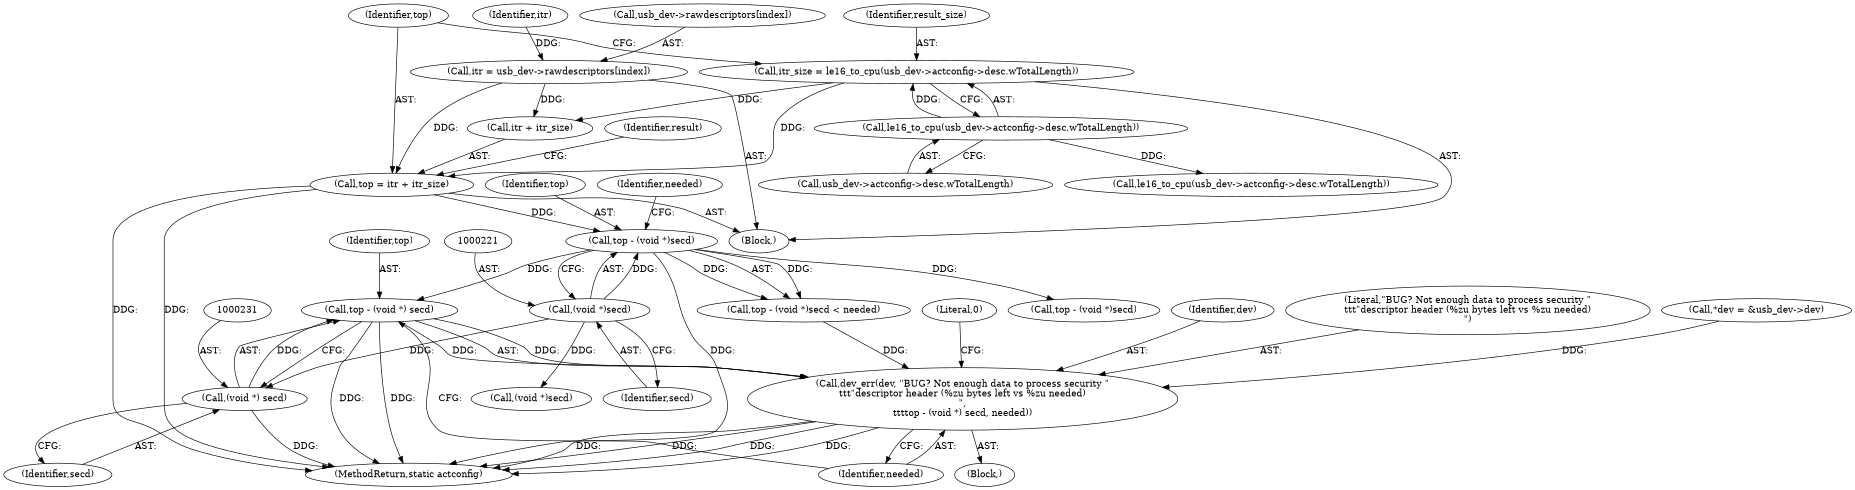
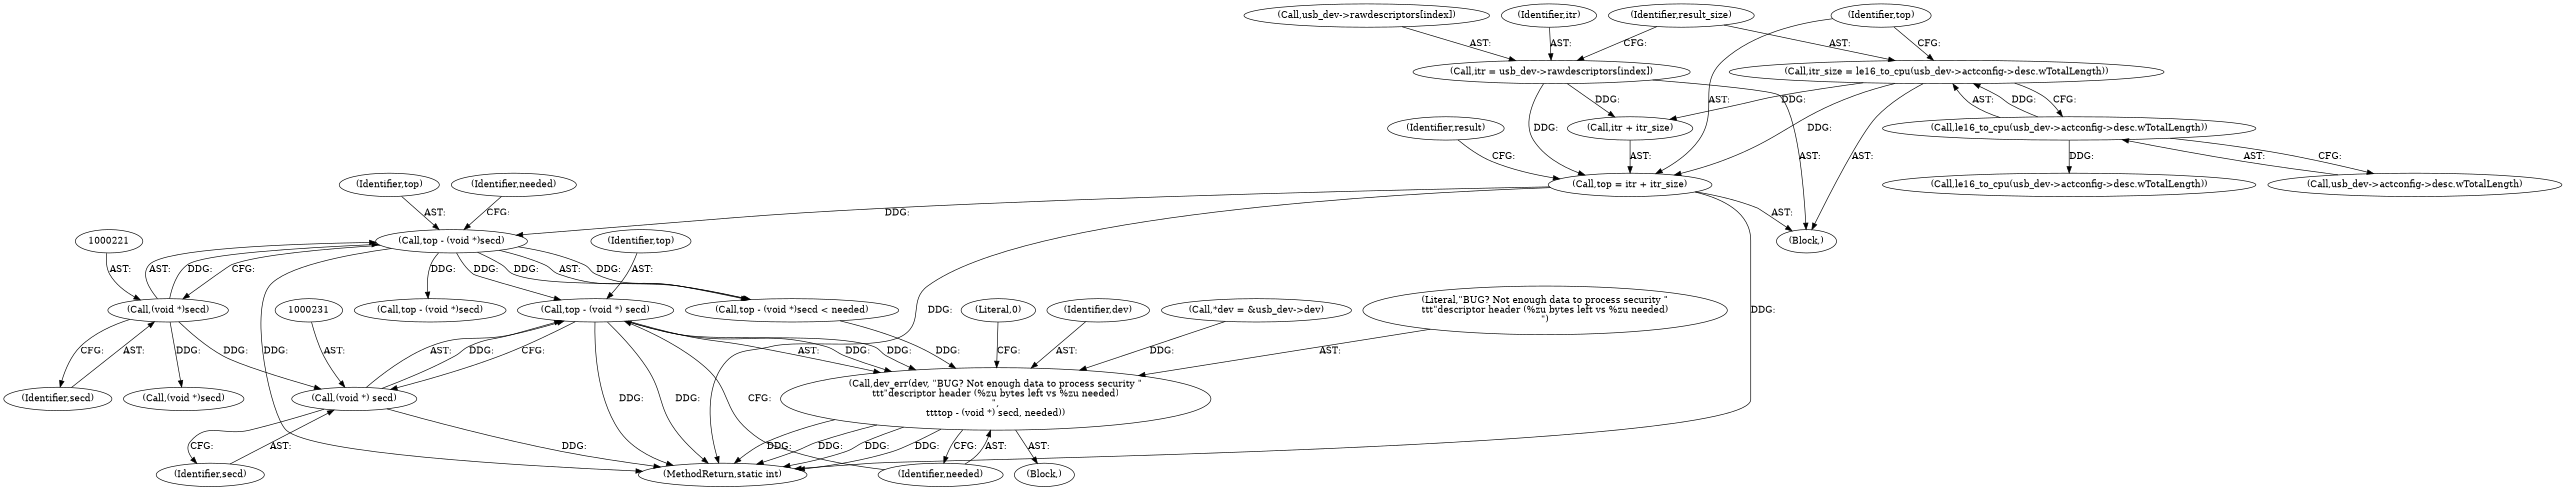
edge "(Identifier,result_size)" -> "(Call,itr = usb_dev->rawdescriptors[index])": added, label "CFG:"
edge "(Identifier,itr)" -> "(Call,itr = usb_dev->rawdescriptors[index])": label "DDG: " -> "AST: "
node "(MethodReturn,static actconfig)": label "(MethodReturn,static actconfig)" -> "(MethodReturn,static int)"
